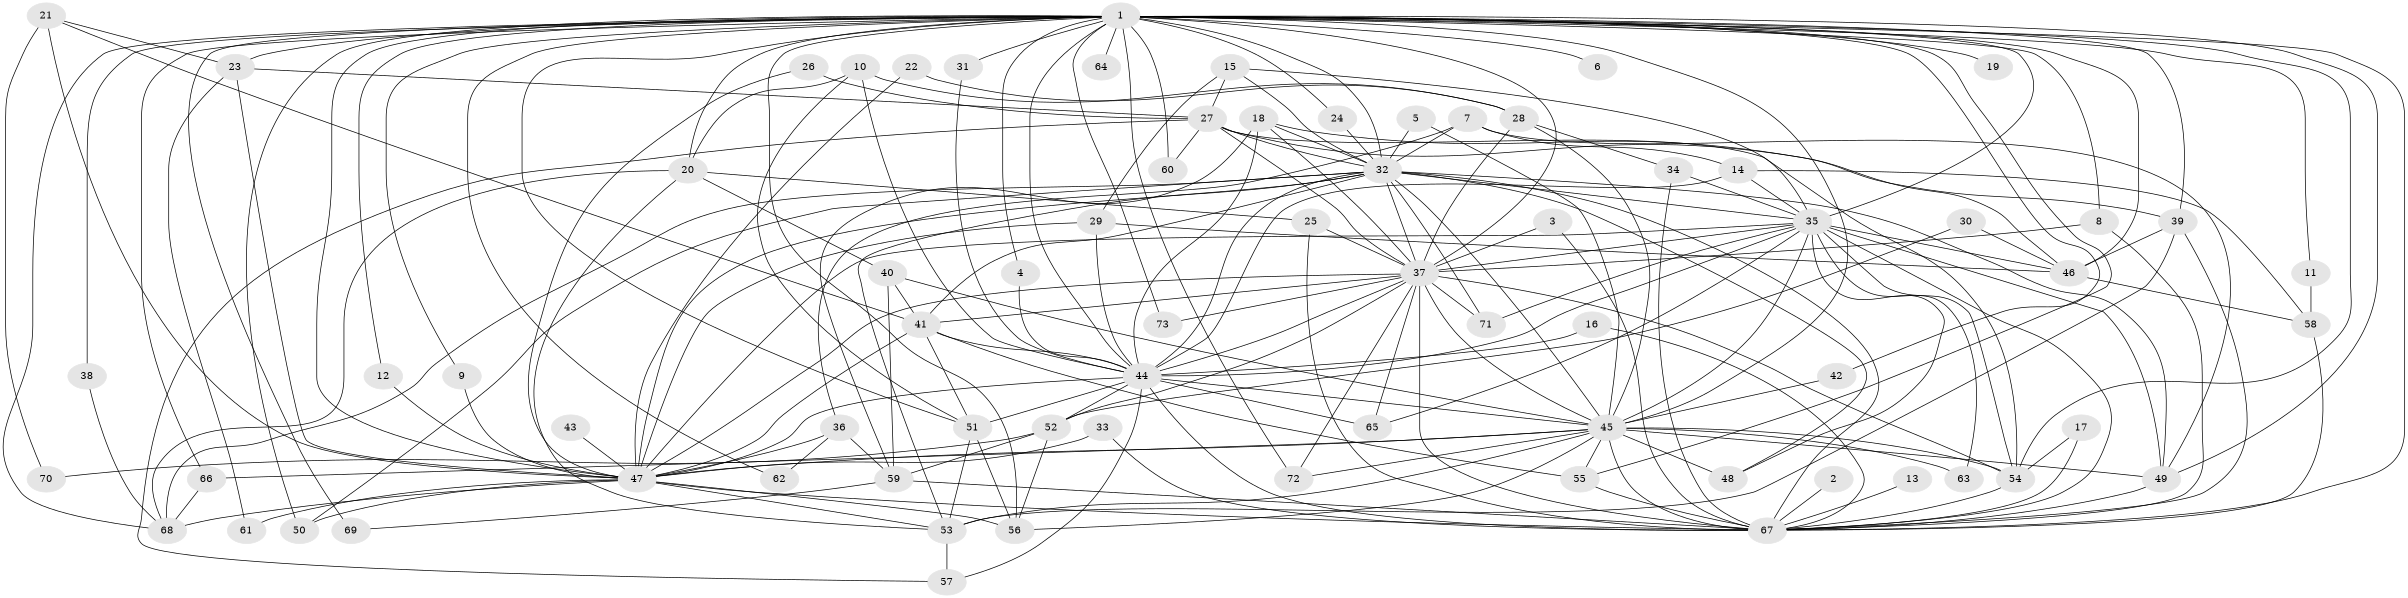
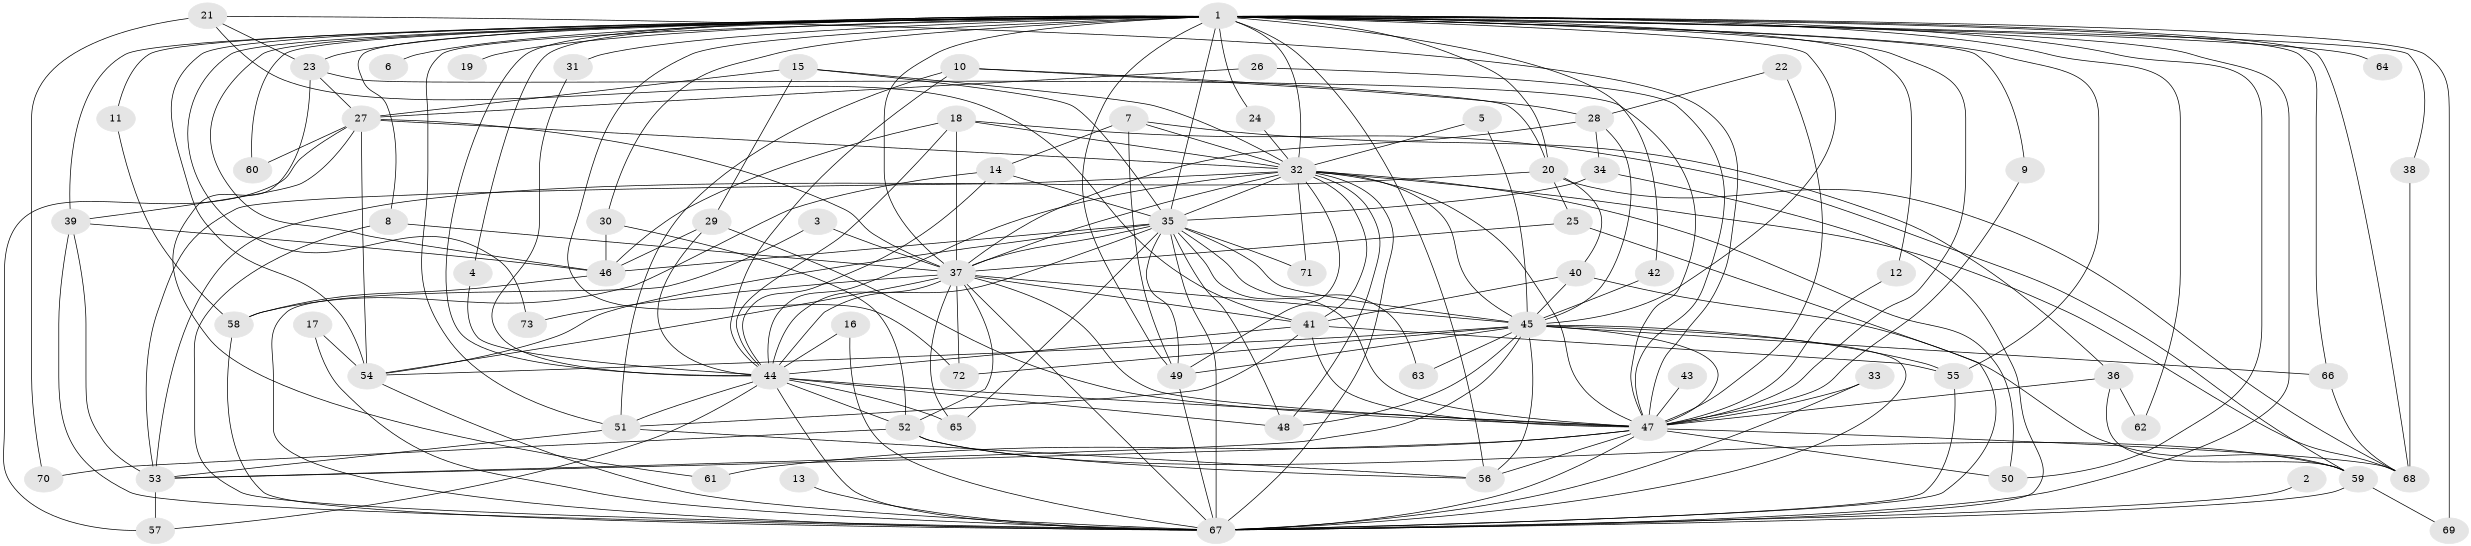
edge "1" -- "30": added
edge "37" -- "71": removed
edge "44" -- "45": now "44" -- "48"
